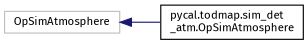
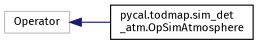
node "OpSimAtmosphere": label "OpSimAtmosphere" -> "Operator"
